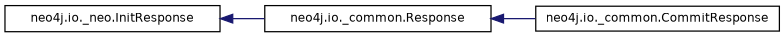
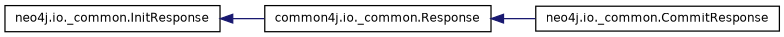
node "neo4j.io._neo.InitResponse": label "neo4j.io._neo.InitResponse" -> "neo4j.io._common.InitResponse"
node "neo4j.io._common.Response": label "neo4j.io._common.Response" -> "common4j.io._common.Response"
